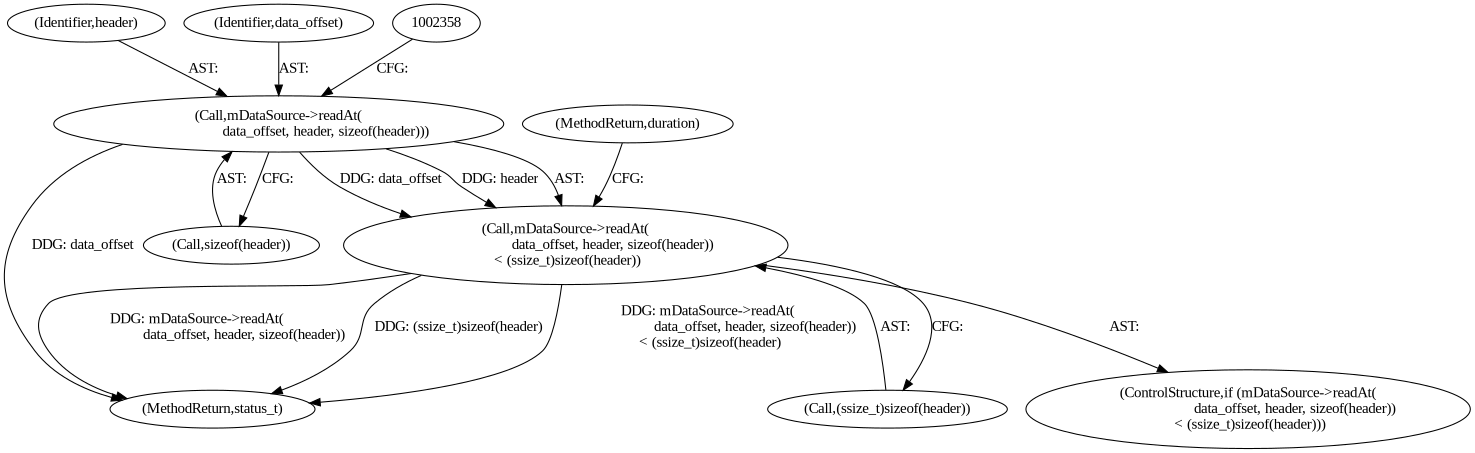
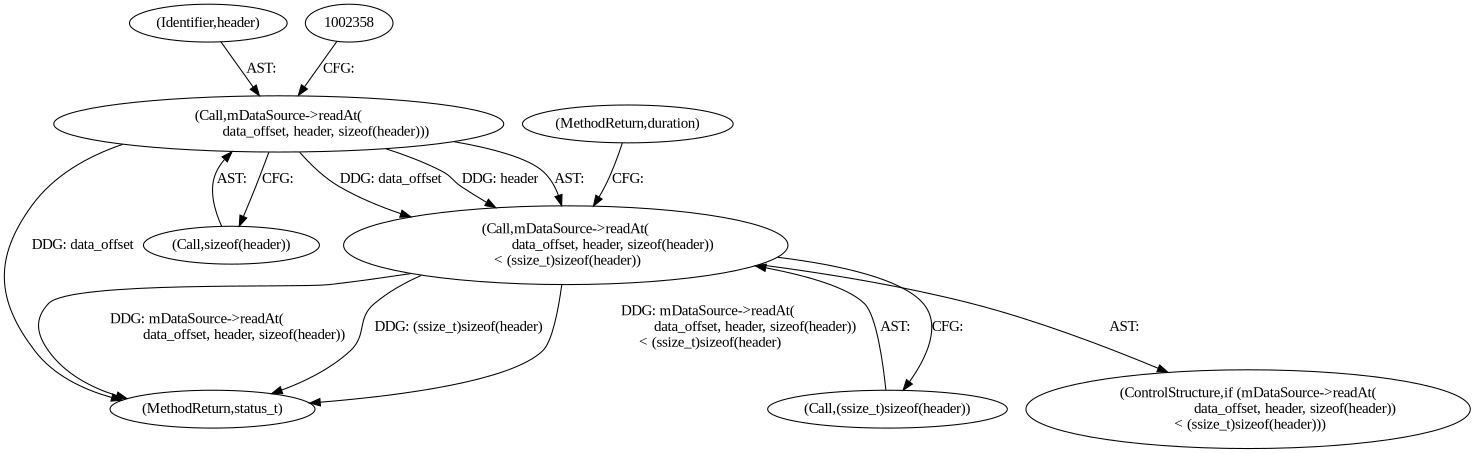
node "(Identifier,data_offset)": removed
